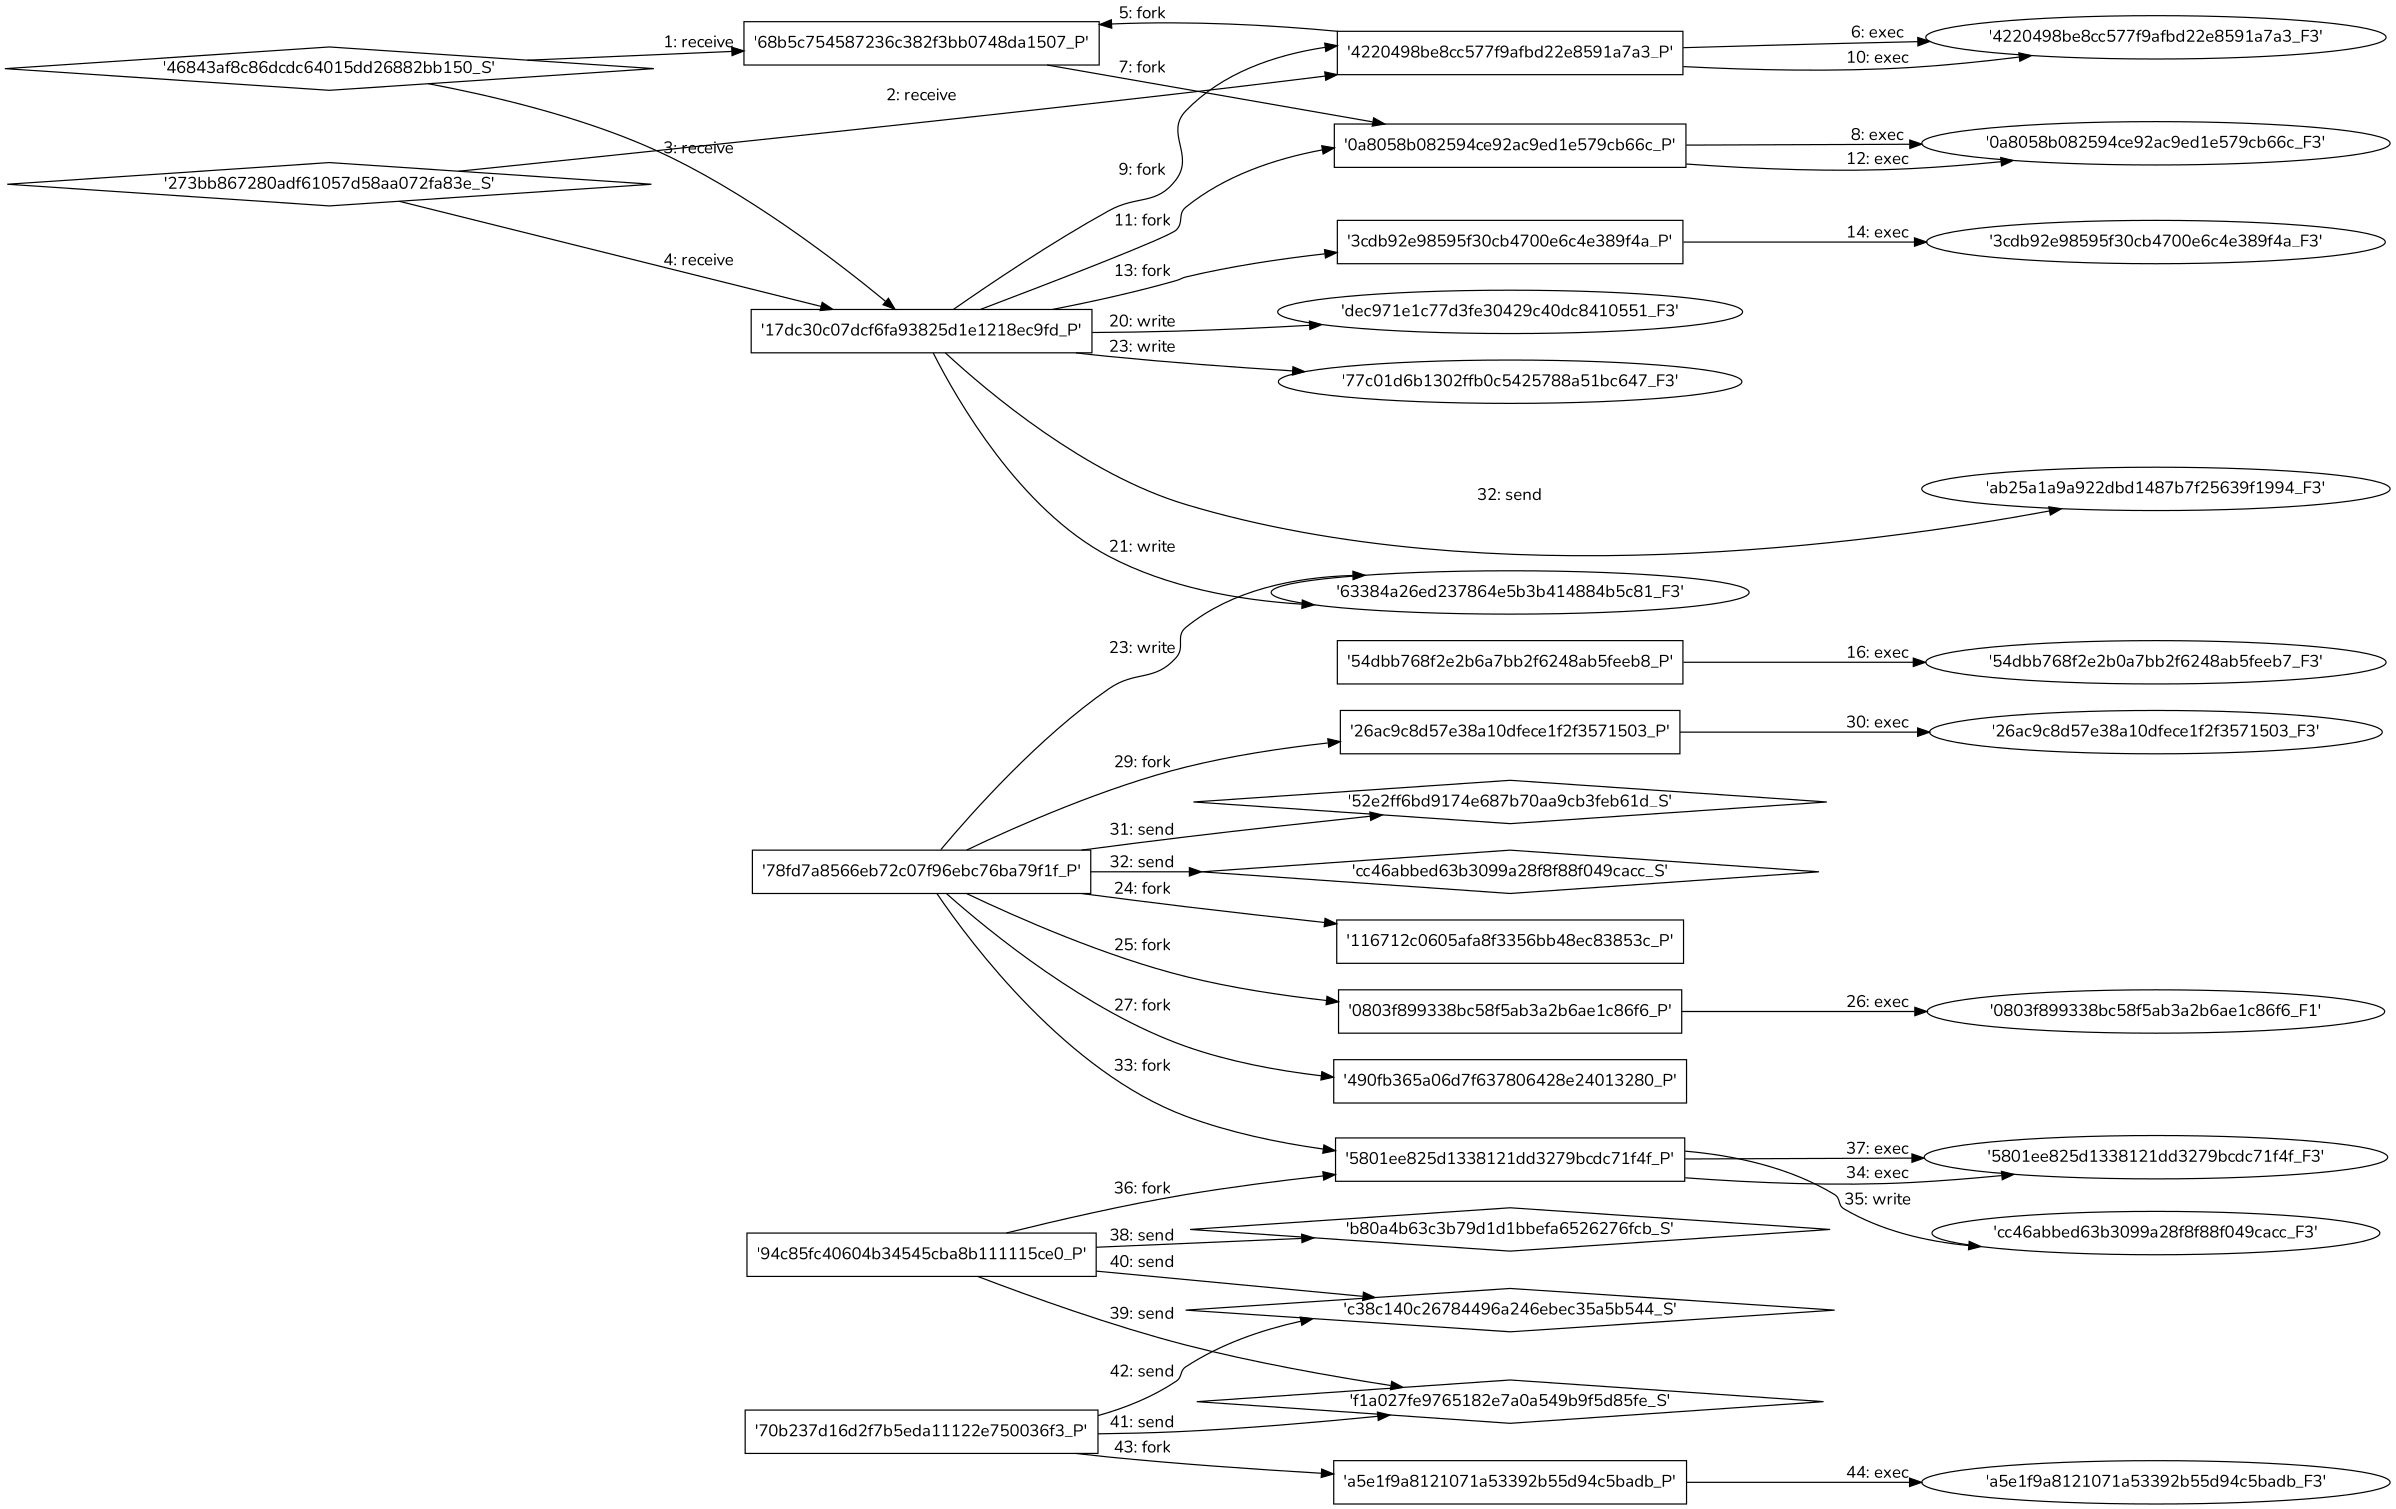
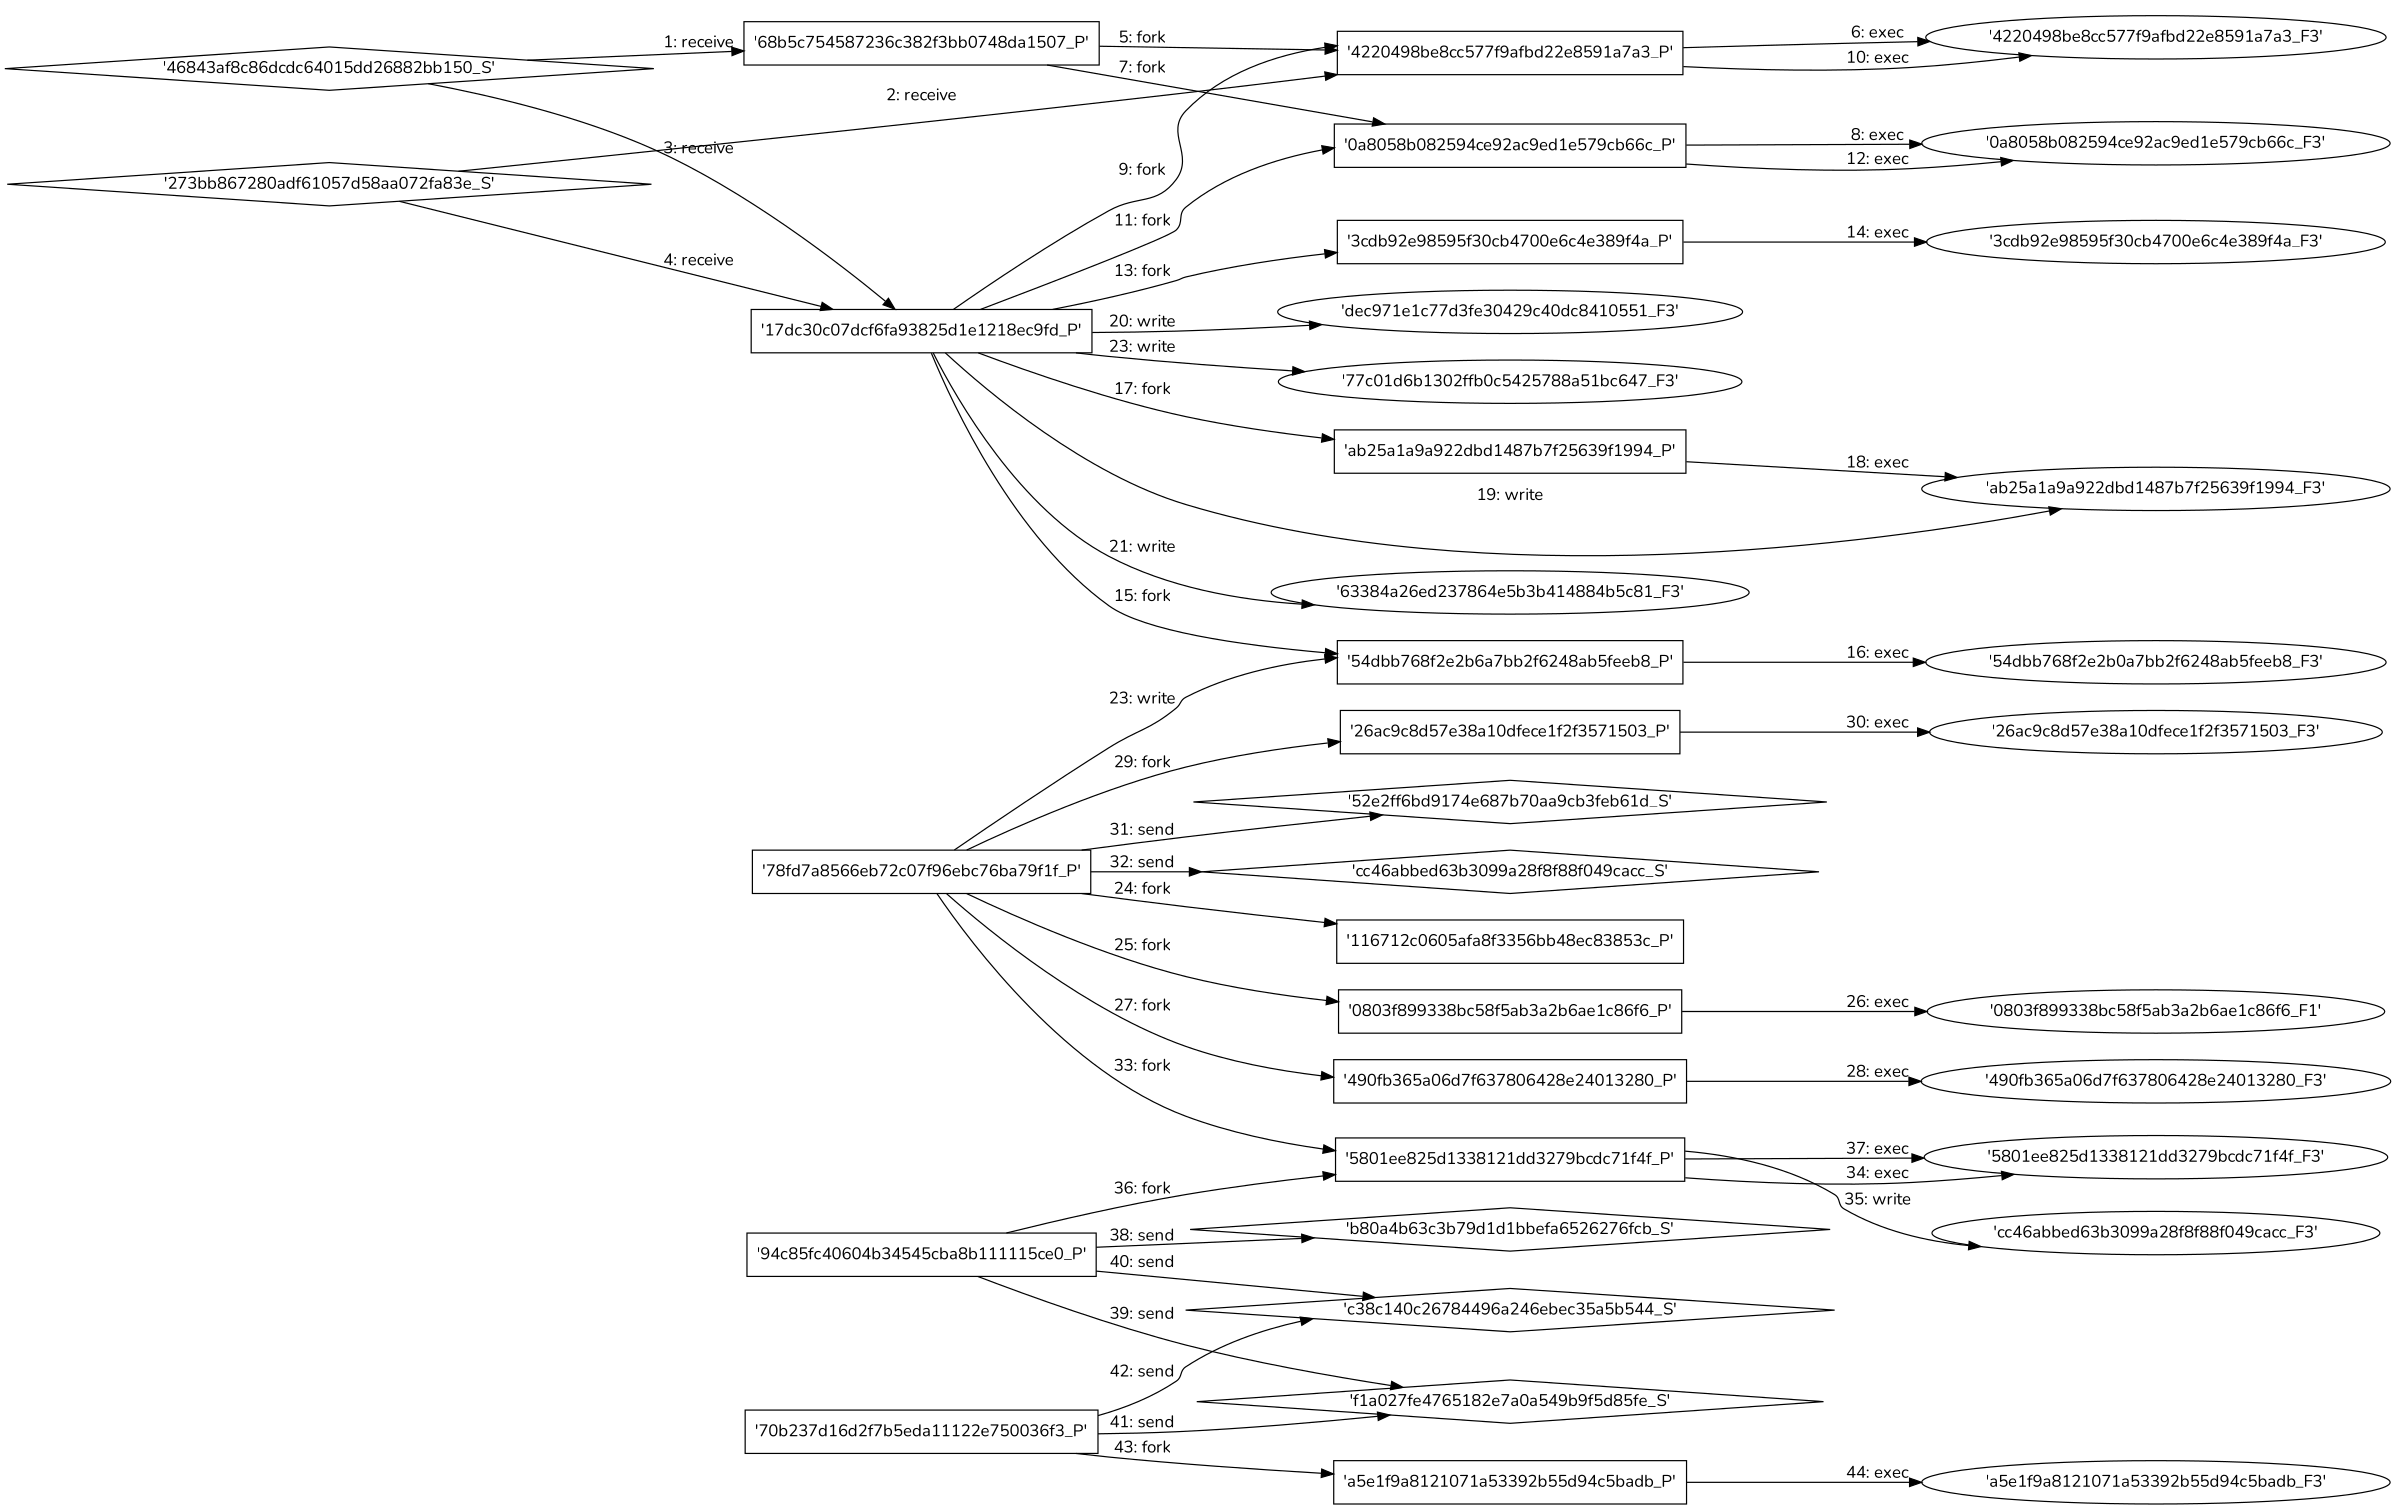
edge "'4220498be8cc577f9afbd22e8591a7a3_P'" -> "'68b5c754587236c382f3bb0748da1507_P'": reversed
node "'ab25a1a9a922dbd1487b7f25639f1994_P'": added
edge "'17dc30c07dcf6fa93825d1e1218ec9fd_P'" -> "'ab25a1a9a922dbd1487b7f25639f1994_F3'": label "32: send" -> "19: write"
edge "'17dc30c07dcf6fa93825d1e1218ec9fd_P'" -> "'54dbb768f2e2b6a7bb2f6248ab5feeb8_P'": added, label "15: fork"
node "'54dbb768f2e2b0a7bb2f6248ab5feeb7_F3'": label "'54dbb768f2e2b0a7bb2f6248ab5feeb7_F3'" -> "'54dbb768f2e2b0a7bb2f6248ab5feeb8_F3'"
edge "'78fd7a8566eb72c07f96ebc76ba79f1f_P'" -> "'63384a26ed237864e5b3b414884b5c81_F3'": now "'78fd7a8566eb72c07f96ebc76ba79f1f_P'" -> "'54dbb768f2e2b6a7bb2f6248ab5feeb8_P'"
node "'490fb365a06d7f637806428e24013280_F3'": added
node "'f1a027fe9765182e7a0a549b9f5d85fe_S'": label "'f1a027fe9765182e7a0a549b9f5d85fe_S'" -> "'f1a027fe4765182e7a0a549b9f5d85fe_S'"
